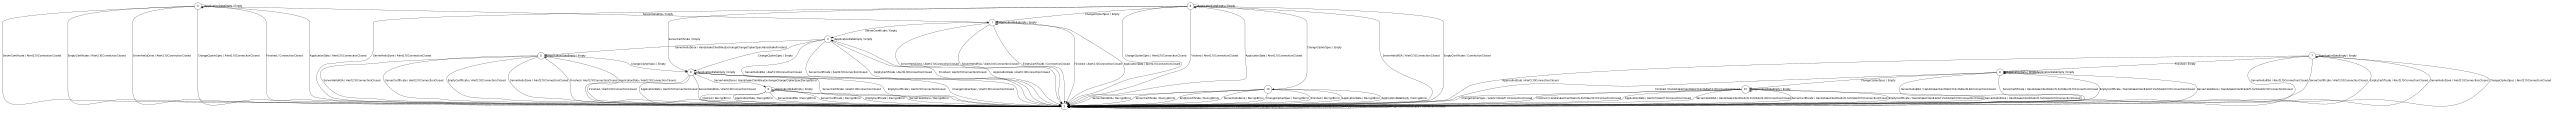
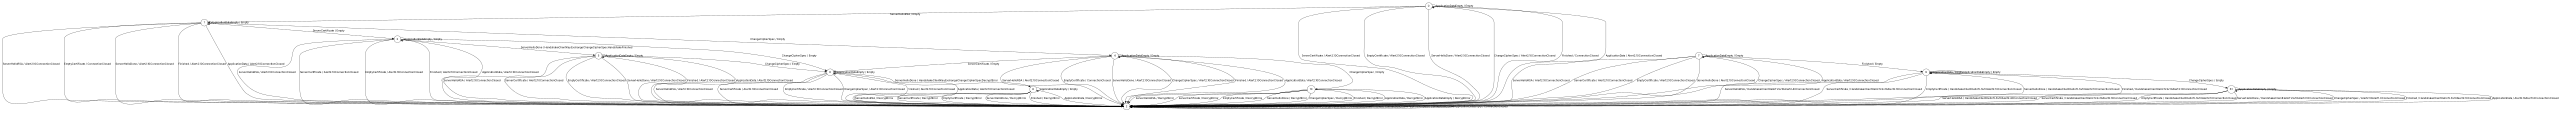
edge "4" -> "1": reversed
